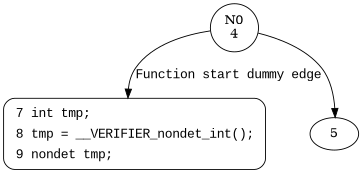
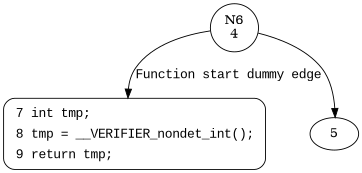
node "N0 4": label "N0 4" -> "N6 4"
node "7": text "nondet tmp;" -> "return tmp;"
